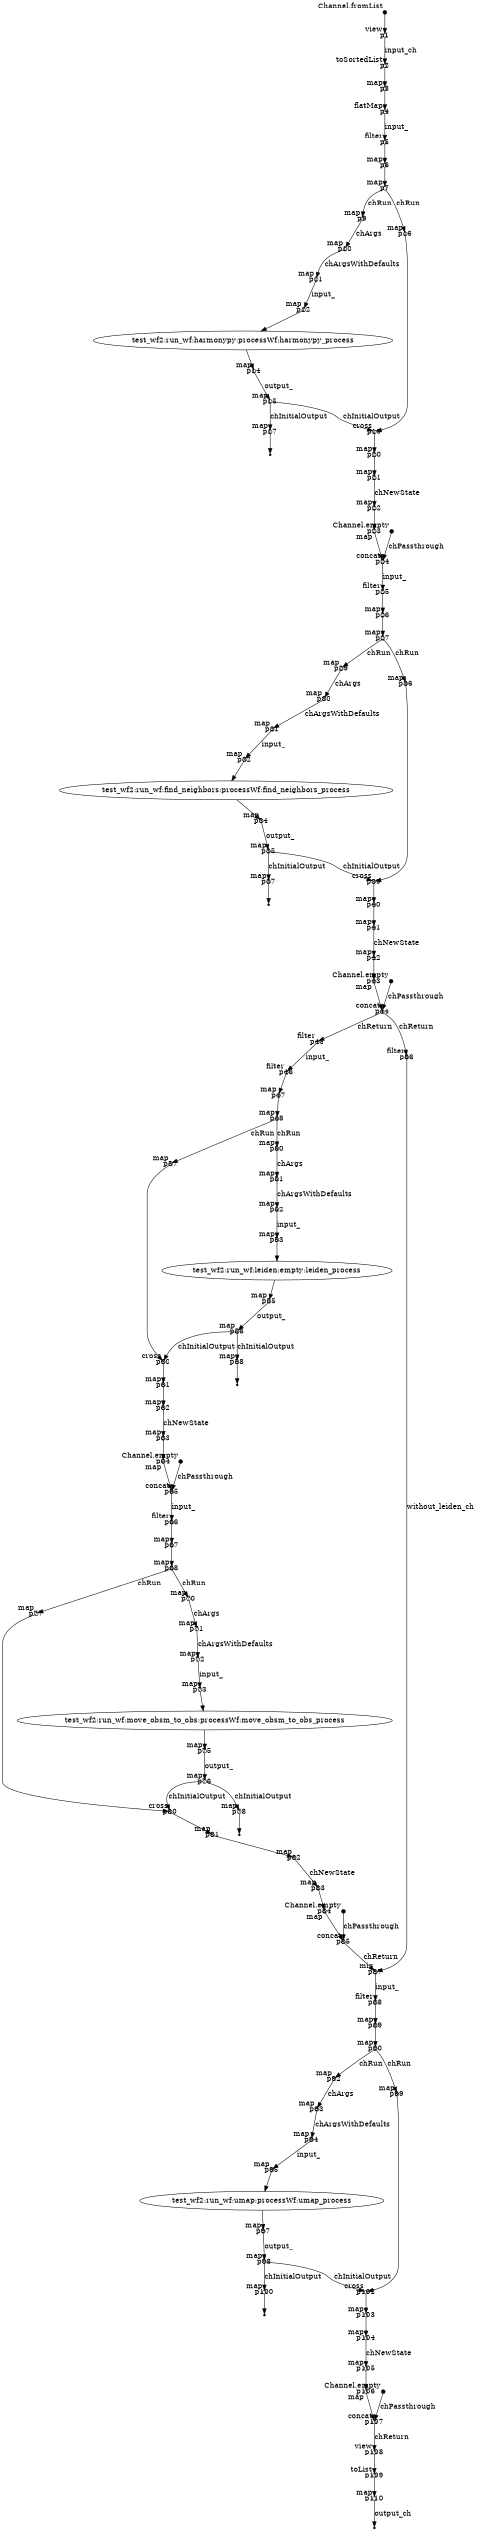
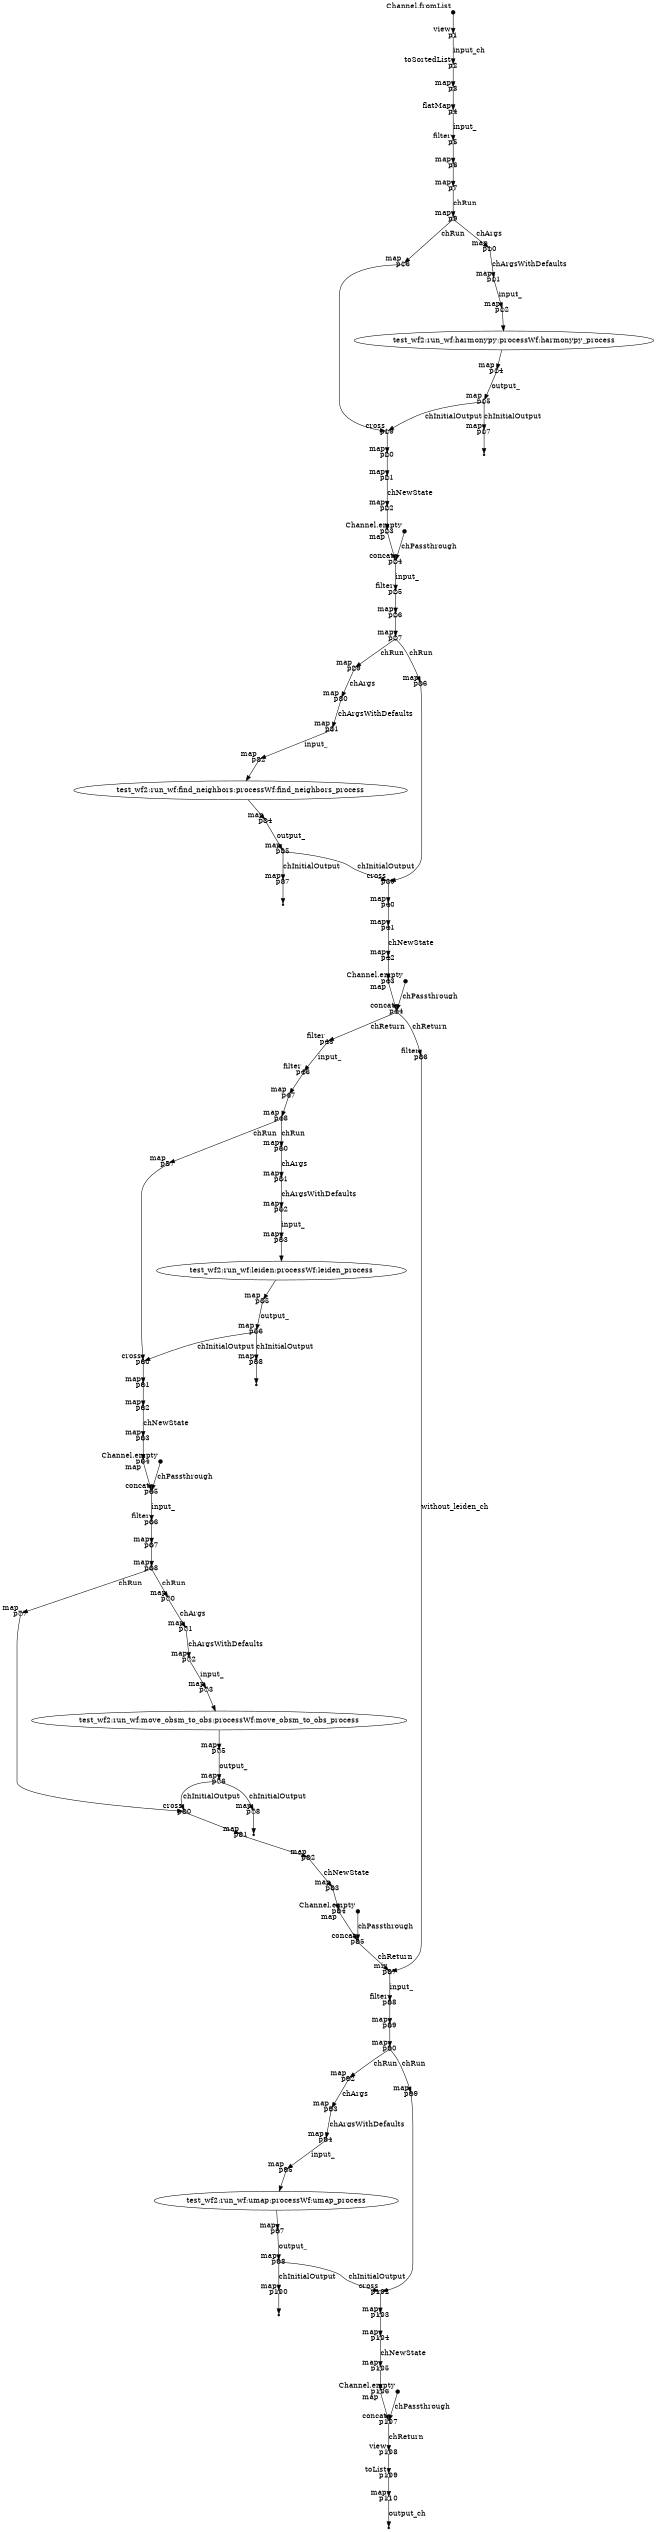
edge "p7 map" -> "p16 map": now "p9 map" -> "p16 map"
node "test_wf2:run_wf:leiden:empty:leiden_process": label "test_wf2:run_wf:leiden:empty:leiden_process" -> "test_wf2:run_wf:leiden:processWf:leiden_process"
